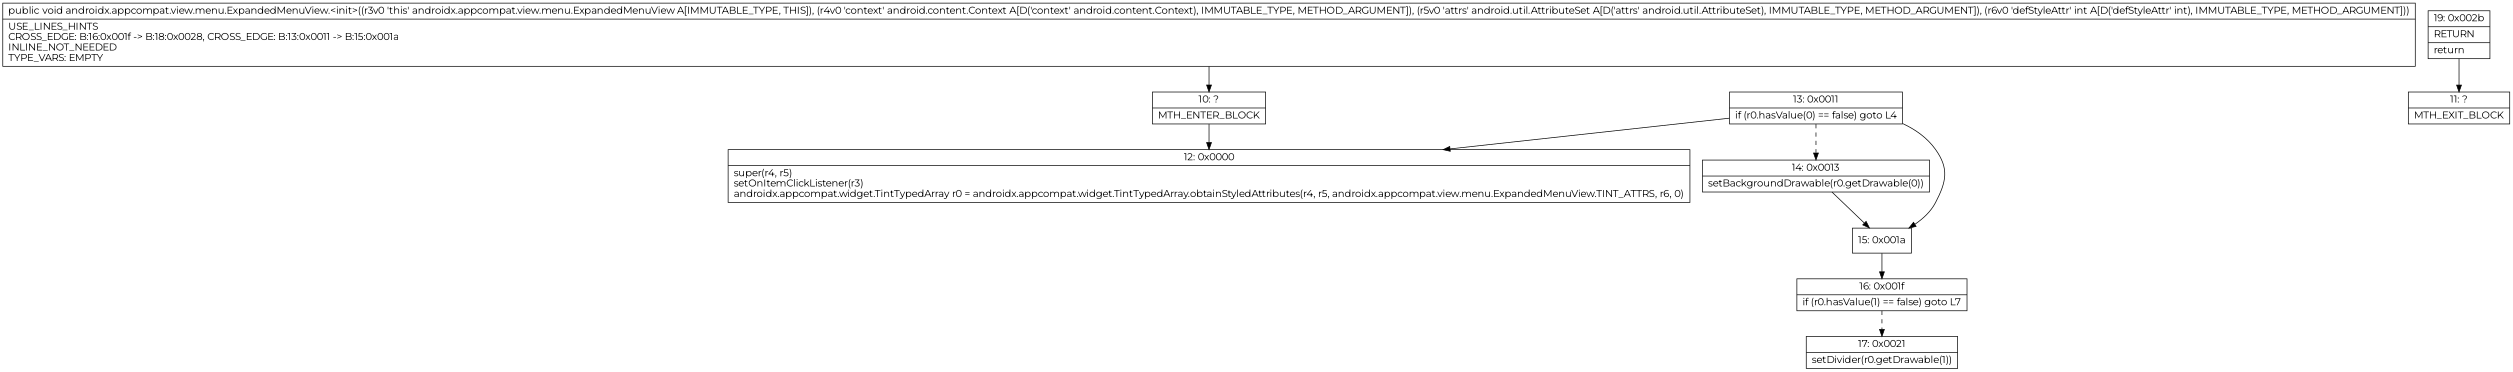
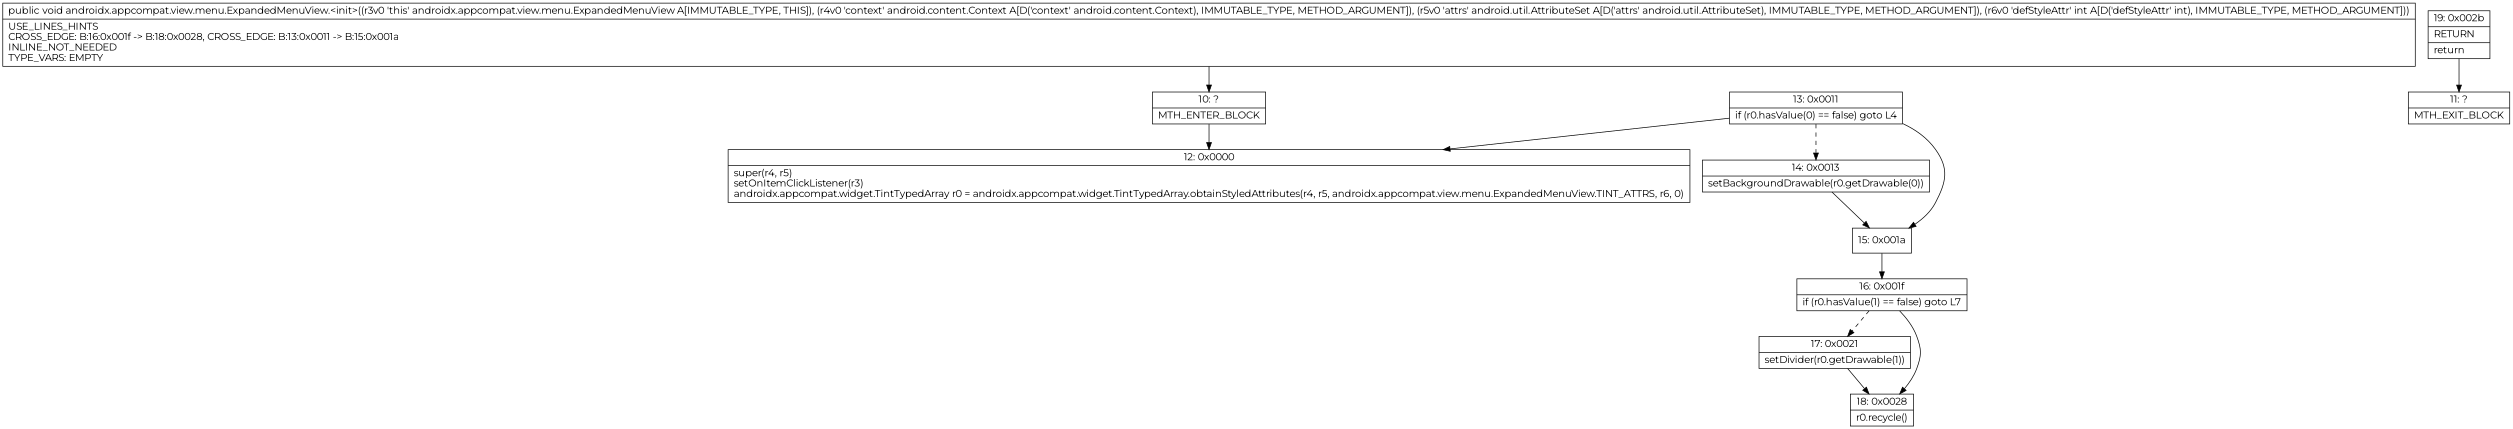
node "18: 0x0028": added
